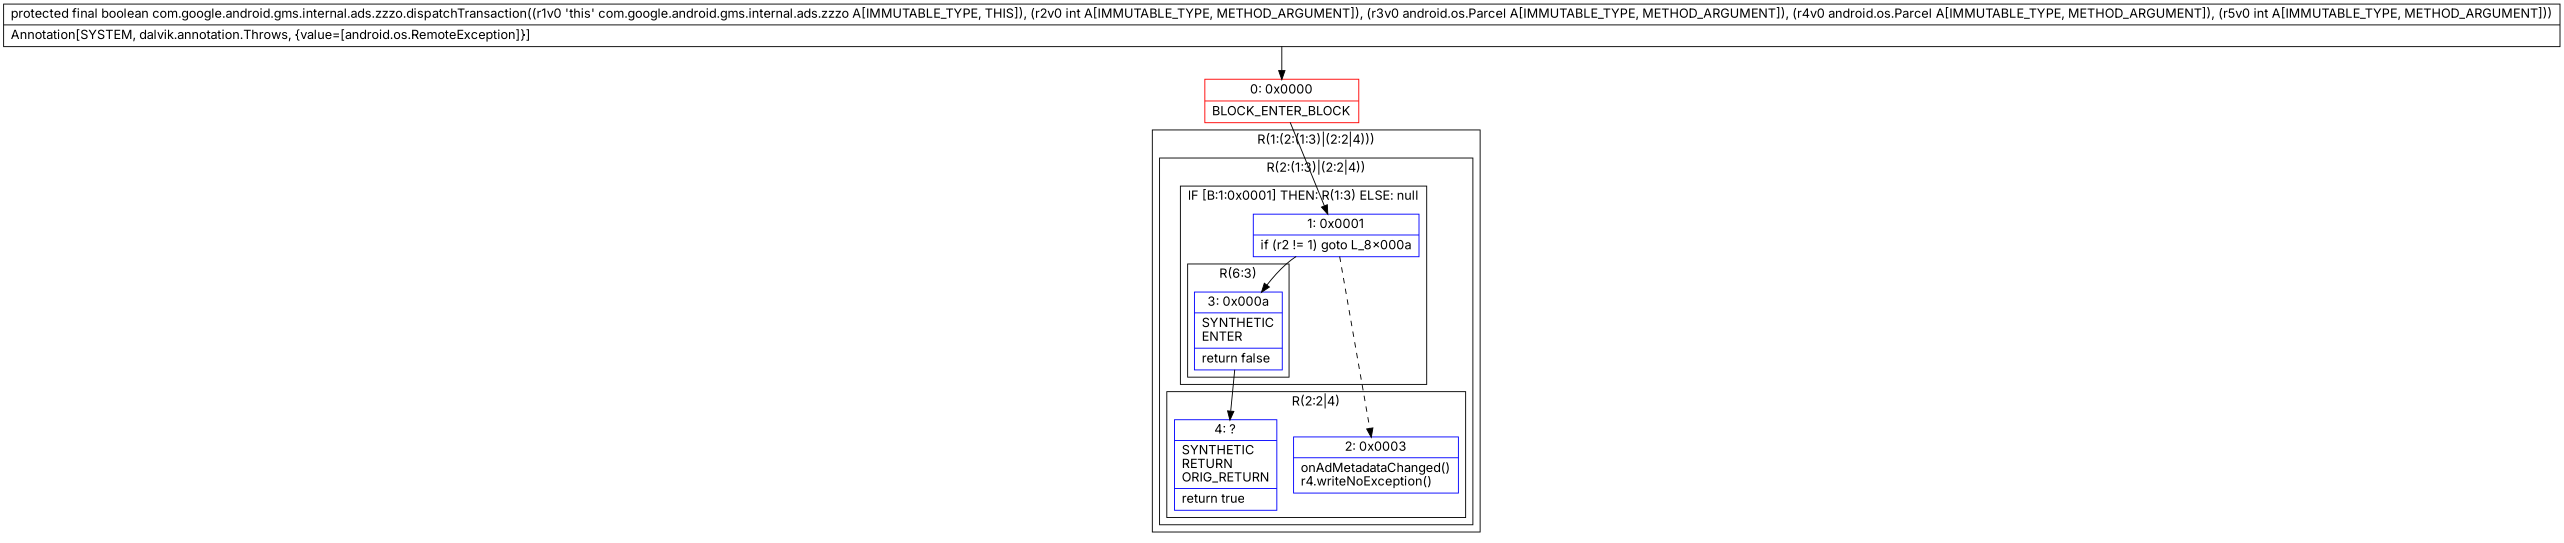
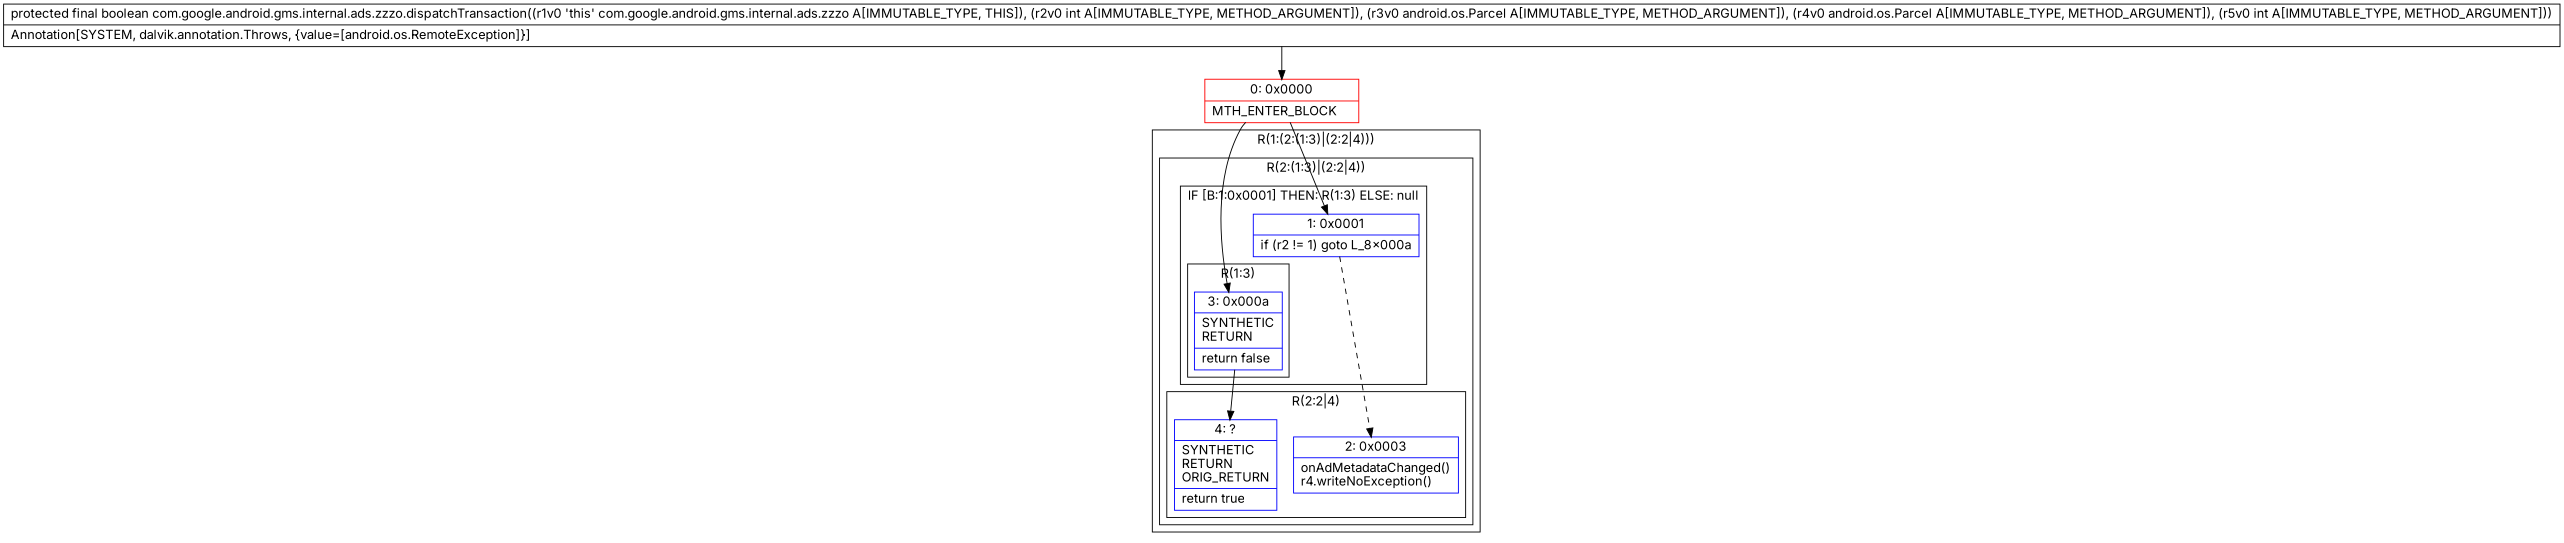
node "0: 0x0000": text "BLOCK_ENTER_BLOCK" -> "MTH_ENTER_BLOCK"
edge "1: 0x0001" -> "3: 0x000a": now "0: 0x0000" -> "3: 0x000a"
cluster "R(6:3)": label "R(6:3)" -> "R(1:3)"
node "3: 0x000a": text "ENTER" -> "RETURN"
